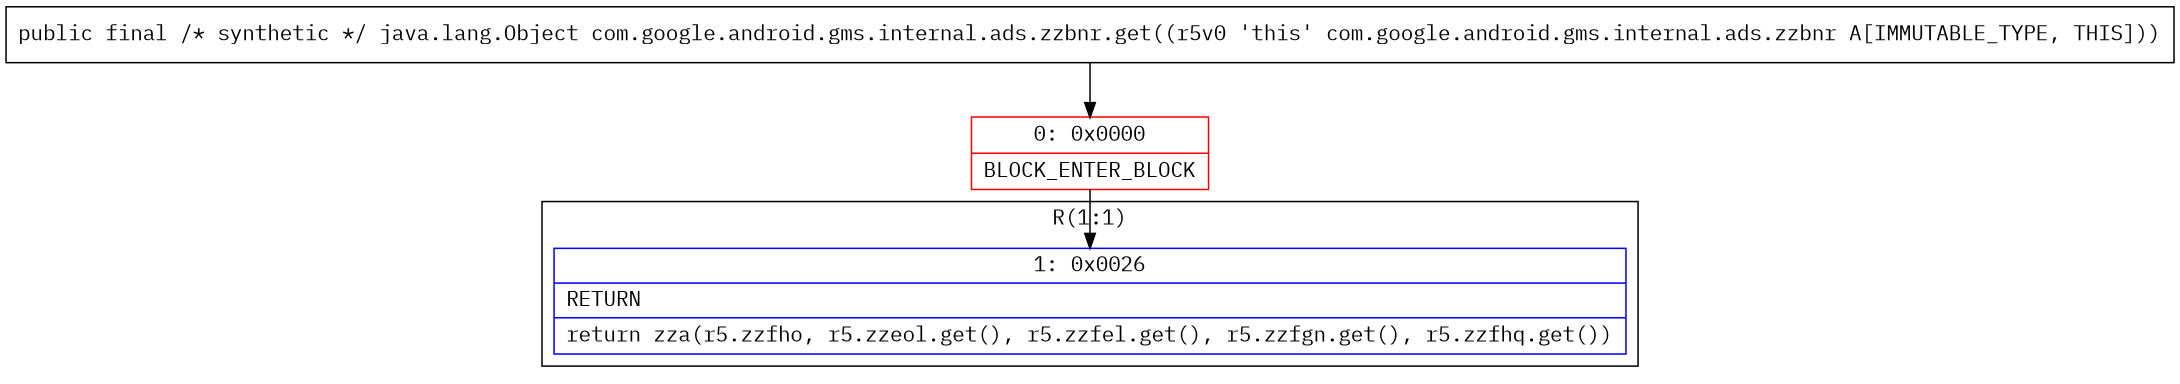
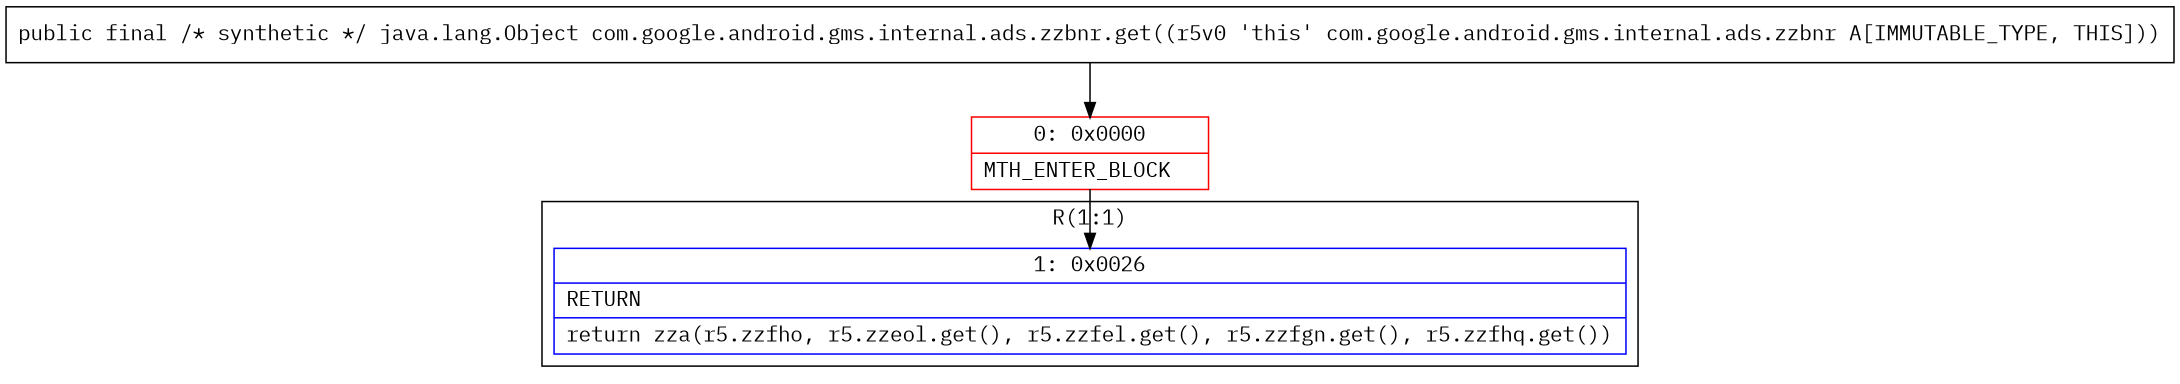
node "0: 0x0000": text "BLOCK_ENTER_BLOCK" -> "MTH_ENTER_BLOCK"
